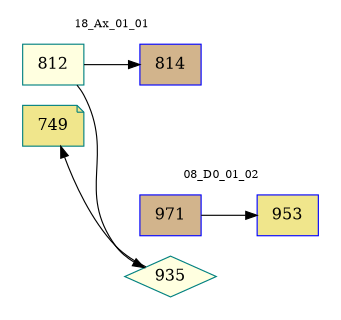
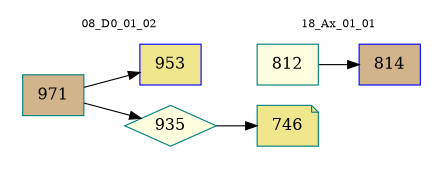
node "749": label "749" -> "746"
edge "812" -> "935": now "971" -> "935"
node "971": color blue -> teal
